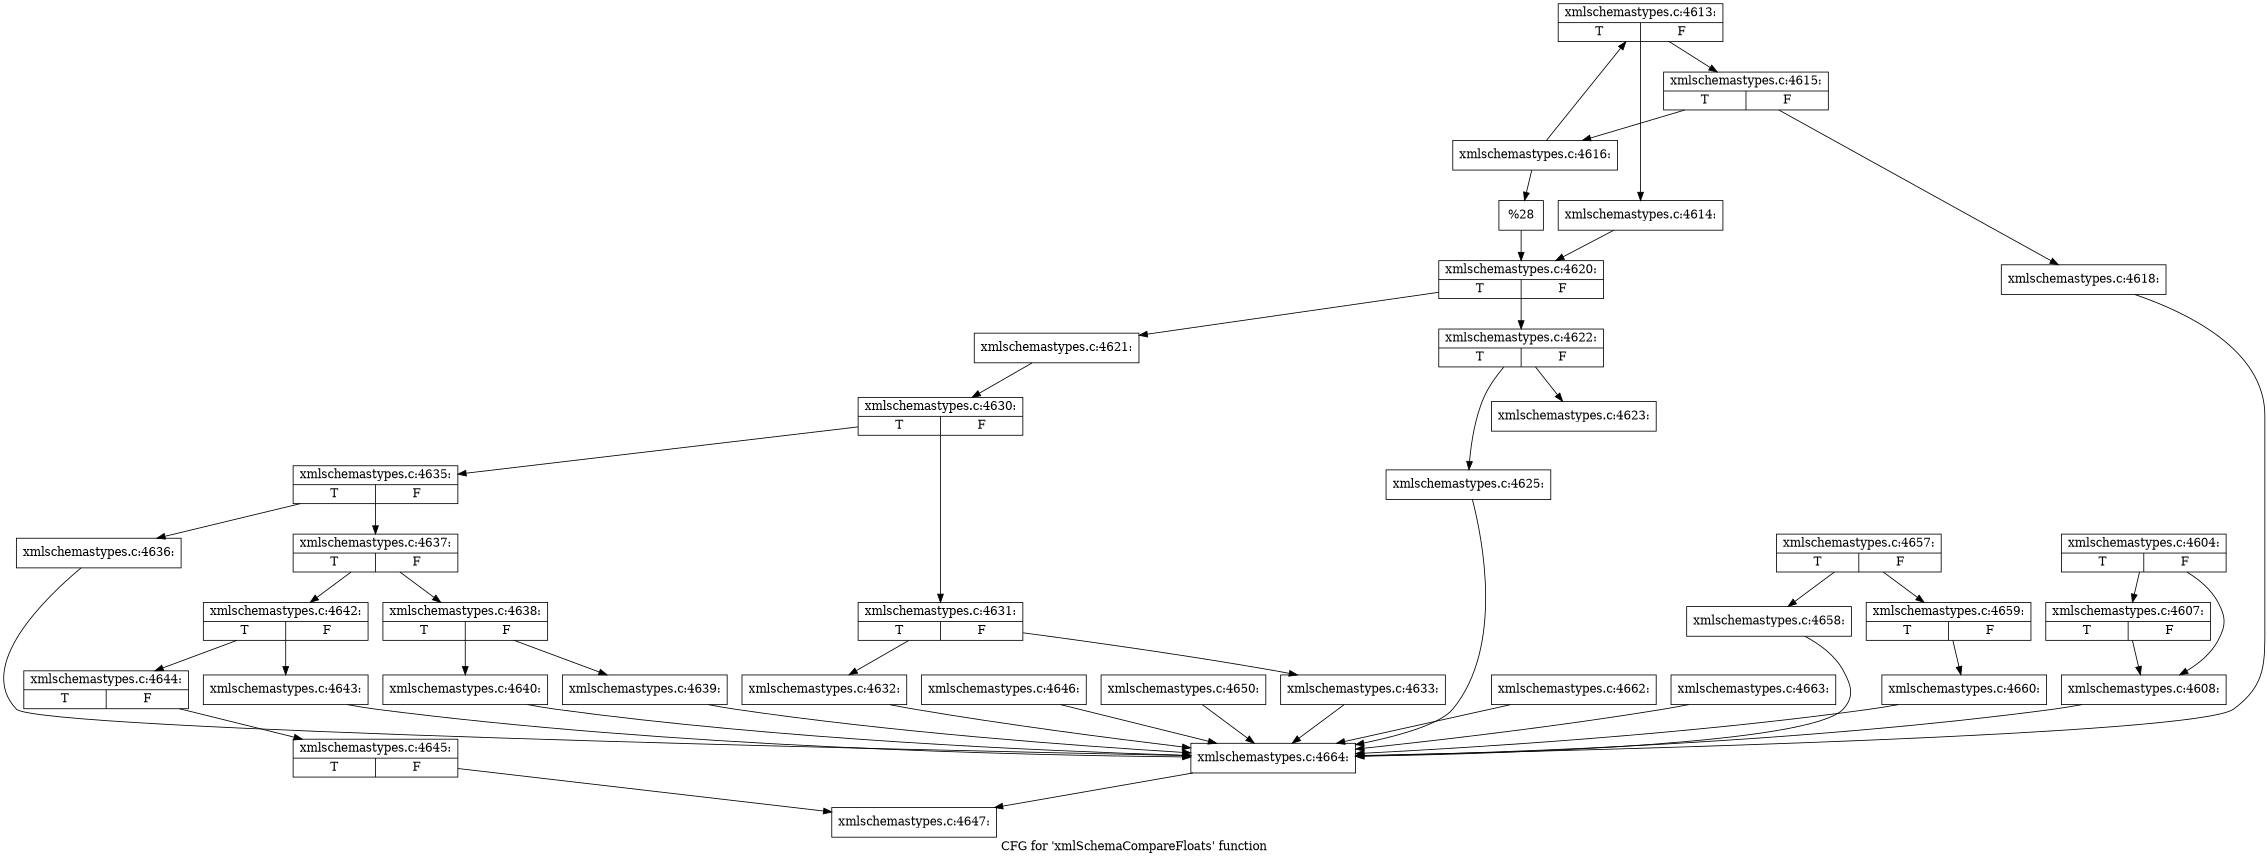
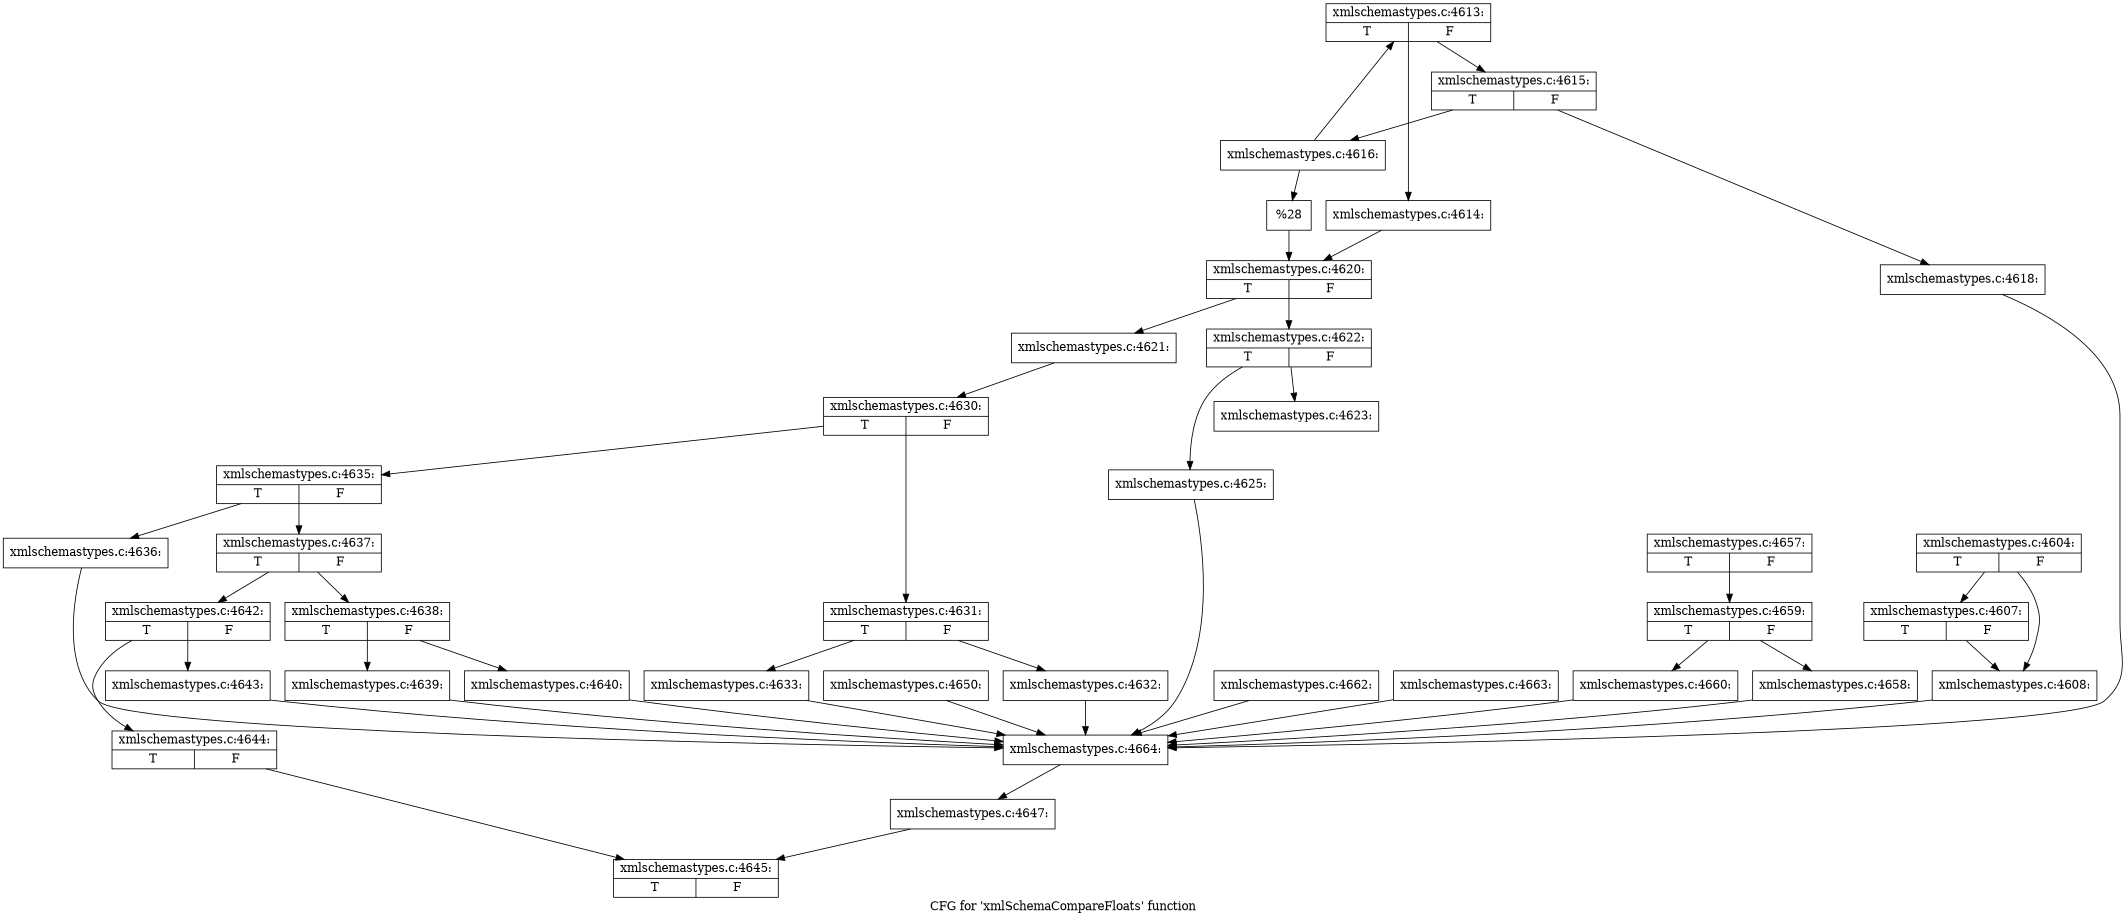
edge "xmlschemastypes.c:4657:" -> "xmlschemastypes.c:4658:": now "xmlschemastypes.c:4659:" -> "xmlschemastypes.c:4658:"
node "xmlschemastypes.c:4646:": removed
edge "xmlschemastypes.c:4645:" -> "xmlschemastypes.c:4647:": reversed
